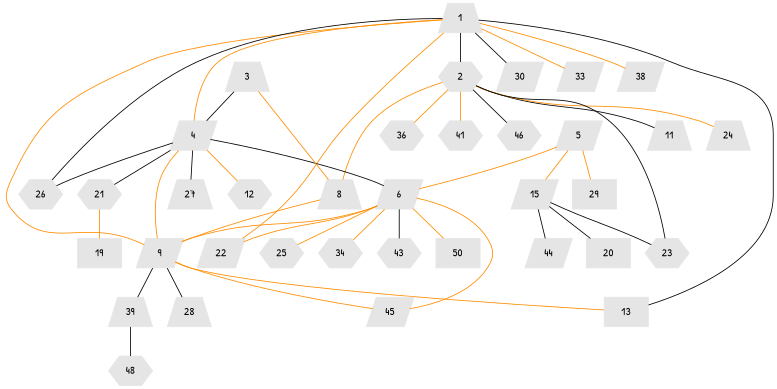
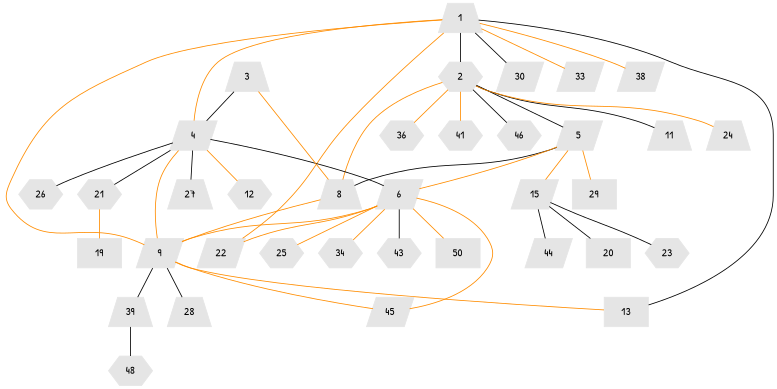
edge "1" -- "26": removed
edge "2" -- "23": now "2" -- "5"
edge "5" -- "8": added
